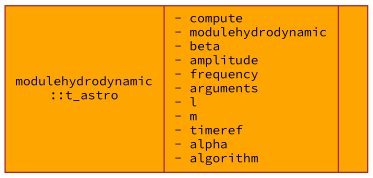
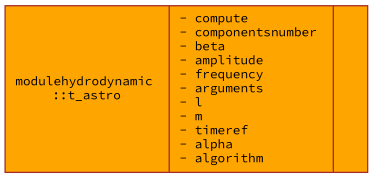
node "modulehydrodynamic": text "- modulehydrodynamic" -> "- componentsnumber"
